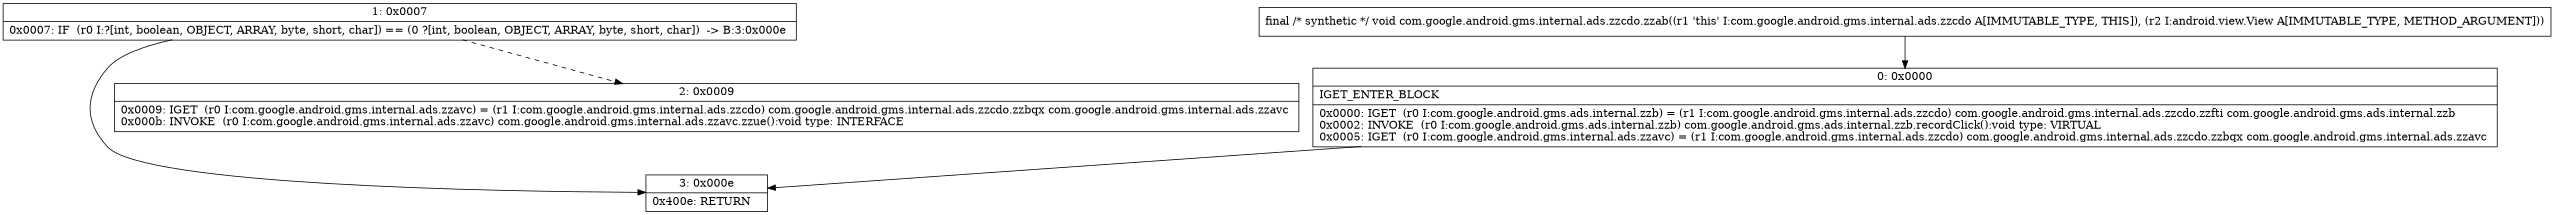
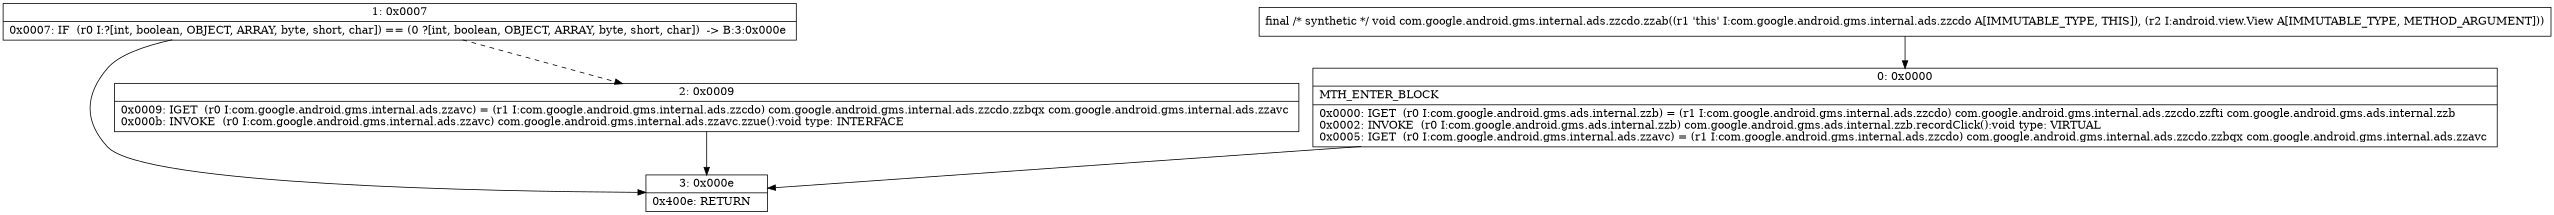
node "0: 0x0000": text "IGET_ENTER_BLOCK" -> "MTH_ENTER_BLOCK"
edge "2: 0x0009" -> "3: 0x000e": added
